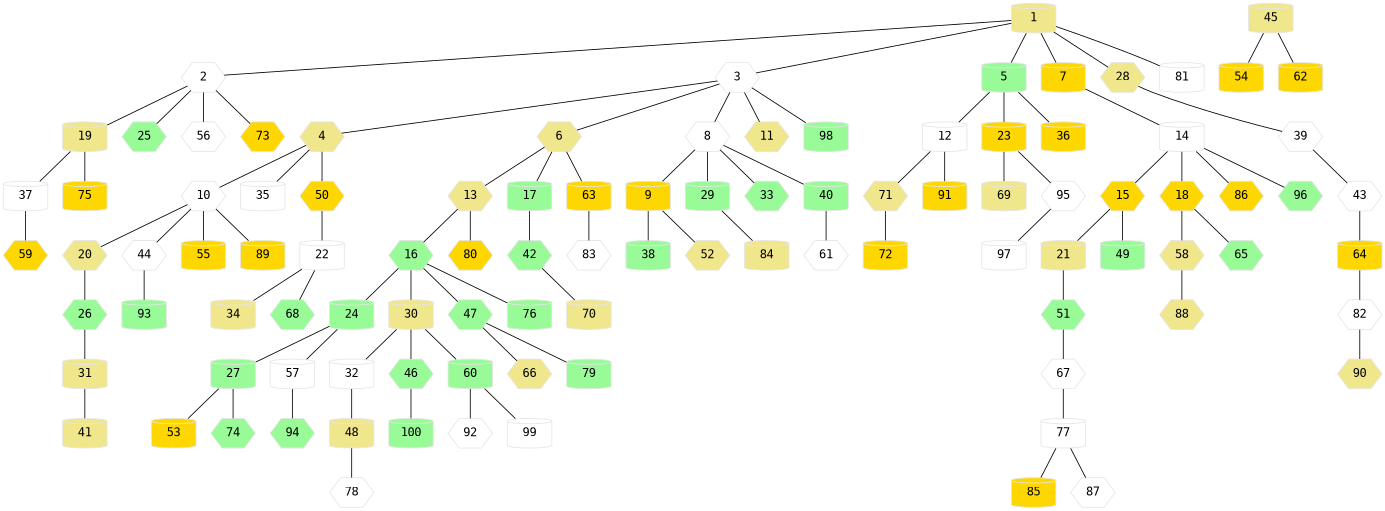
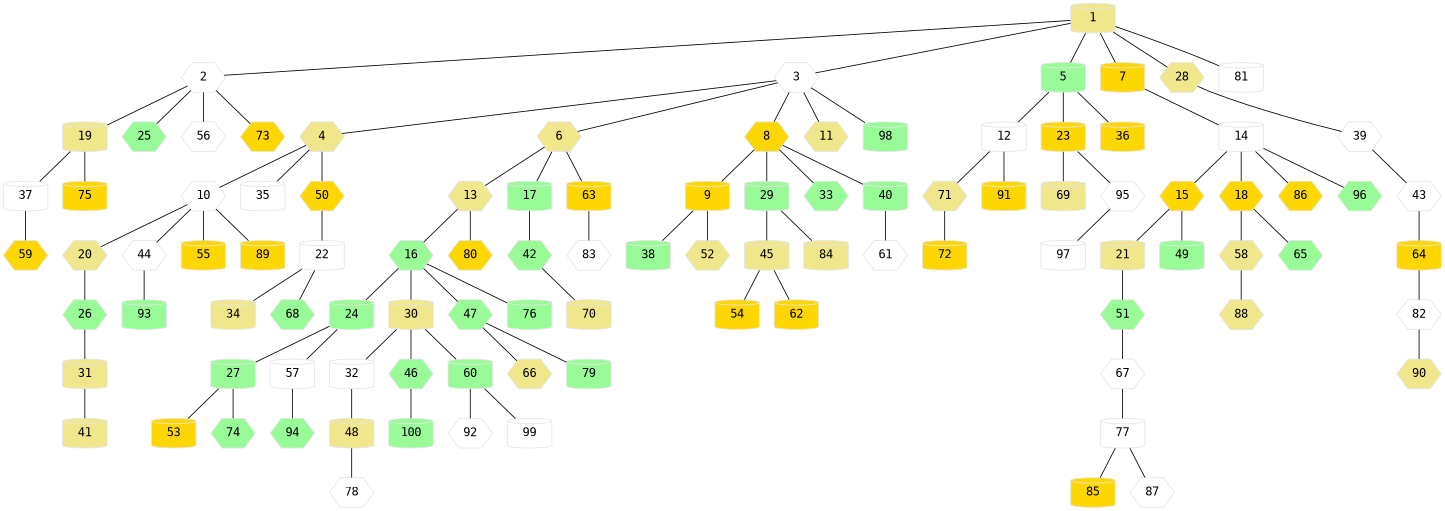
node "8": fillcolor white -> gold
edge "29" -- "45": added
